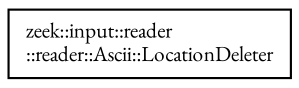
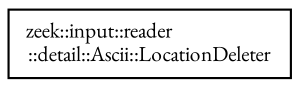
node "zeek::input::reader ::reader::Ascii::LocationDeleter": label "zeek::input::reader ::reader::Ascii::LocationDeleter" -> "zeek::input::reader ::detail::Ascii::LocationDeleter"
